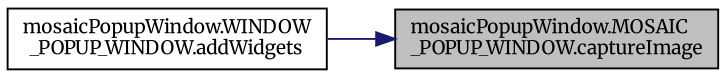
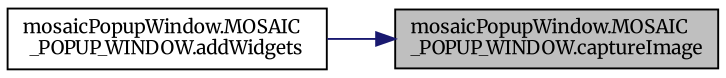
node "mosaicPopupWindow.WINDOW _POPUP_WINDOW.addWidgets": label "mosaicPopupWindow.WINDOW _POPUP_WINDOW.addWidgets" -> "mosaicPopupWindow.MOSAIC _POPUP_WINDOW.addWidgets"
